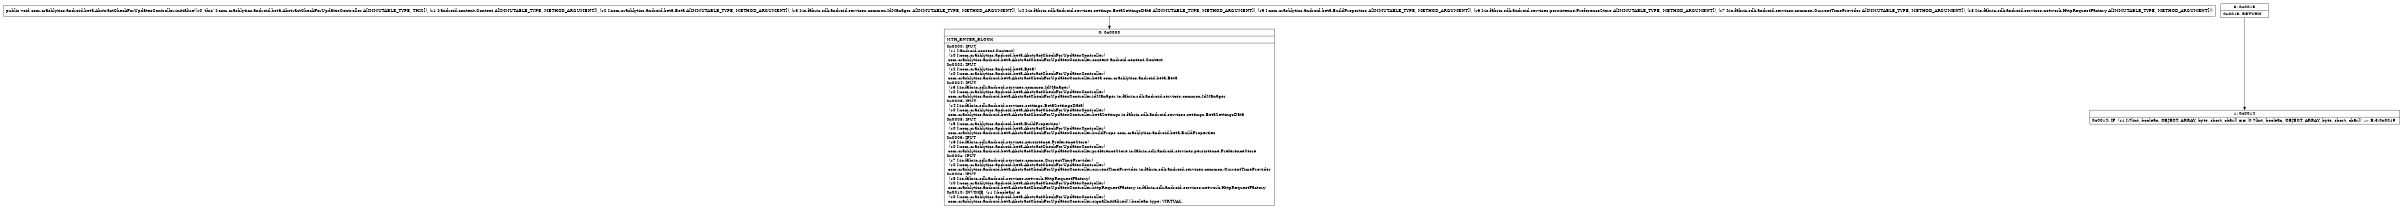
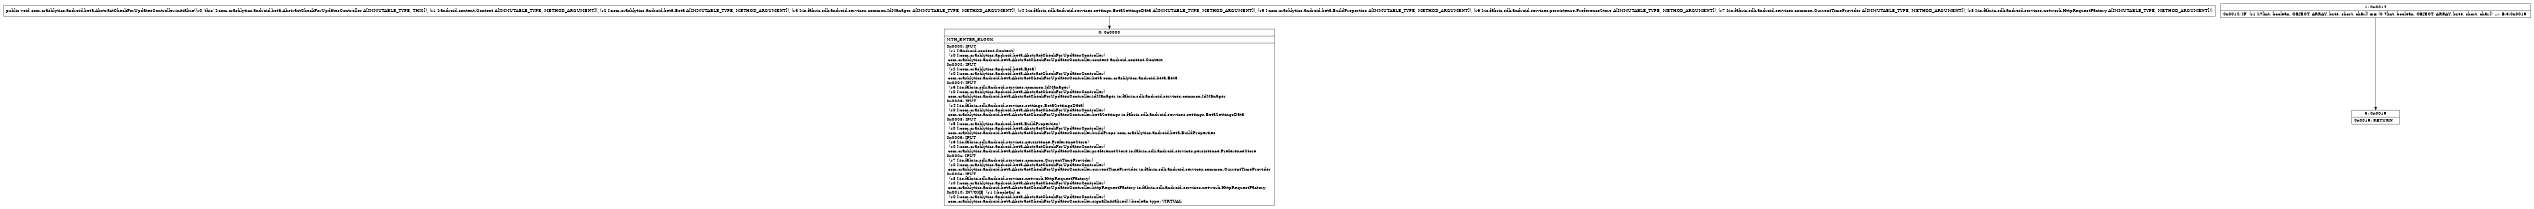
edge "3: 0x0019" -> "1: 0x0014": reversed
